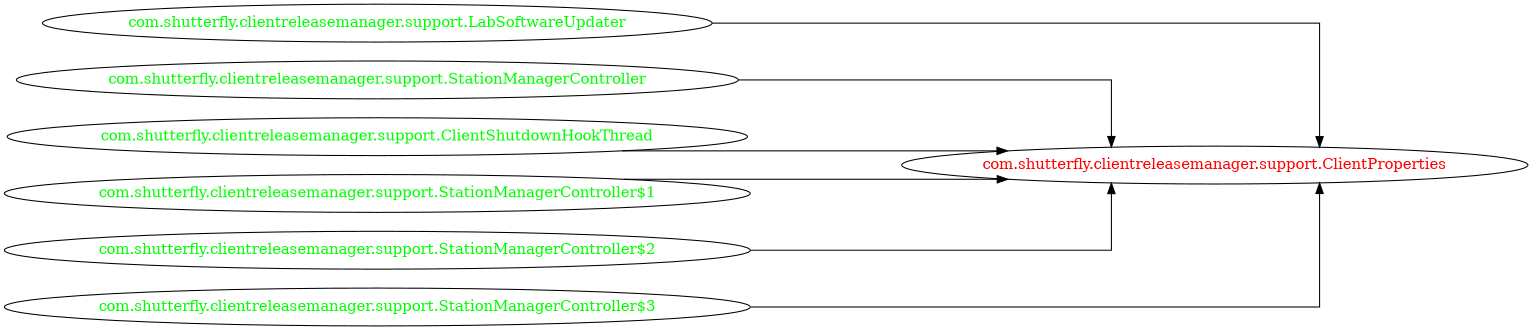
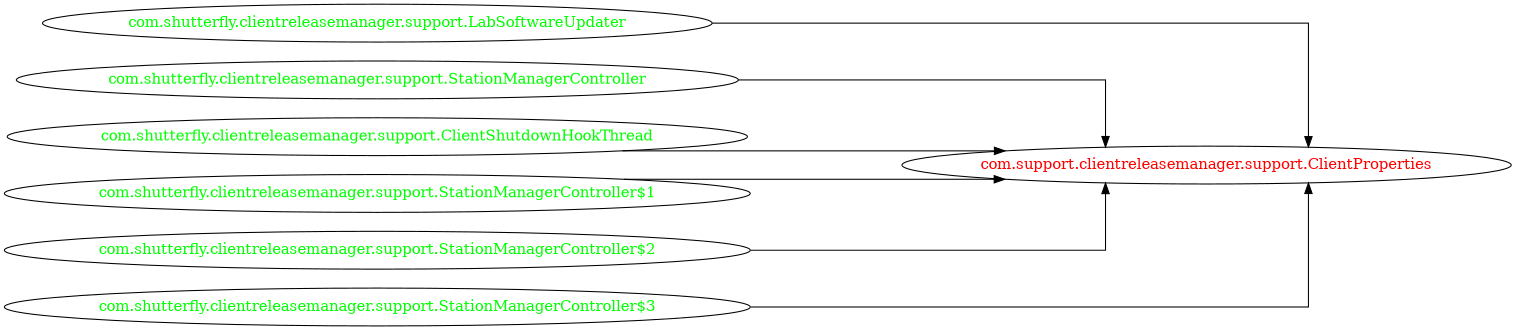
node "com.shutterfly.clientreleasemanager.support.ClientProperties": label "com.shutterfly.clientreleasemanager.support.ClientProperties" -> "com.support.clientreleasemanager.support.ClientProperties"
